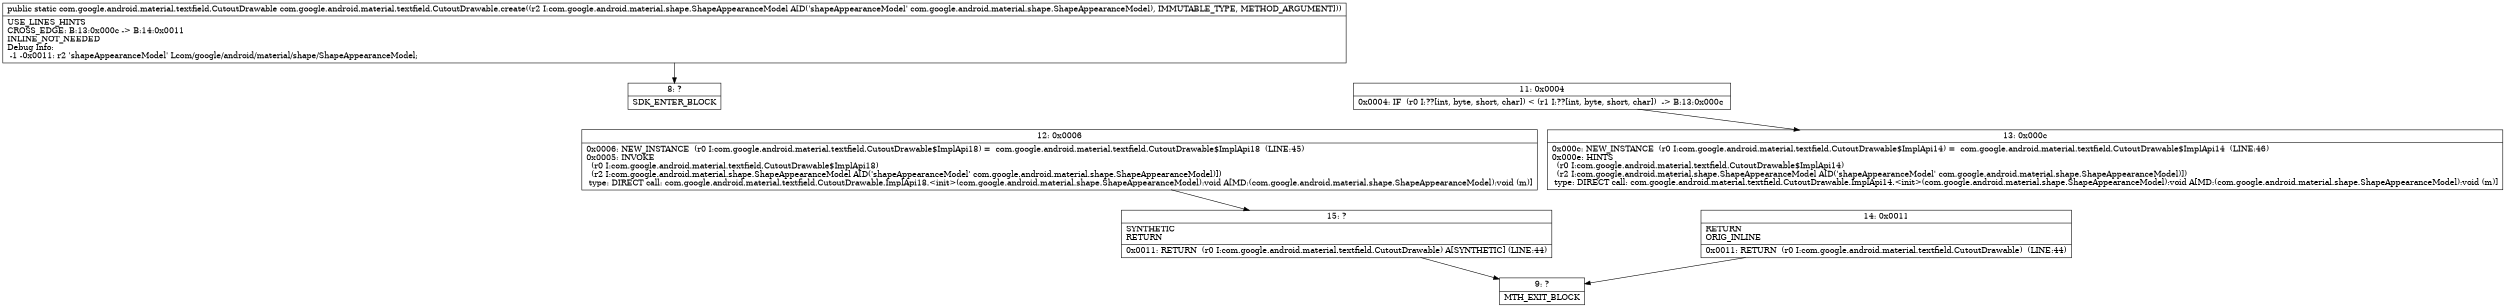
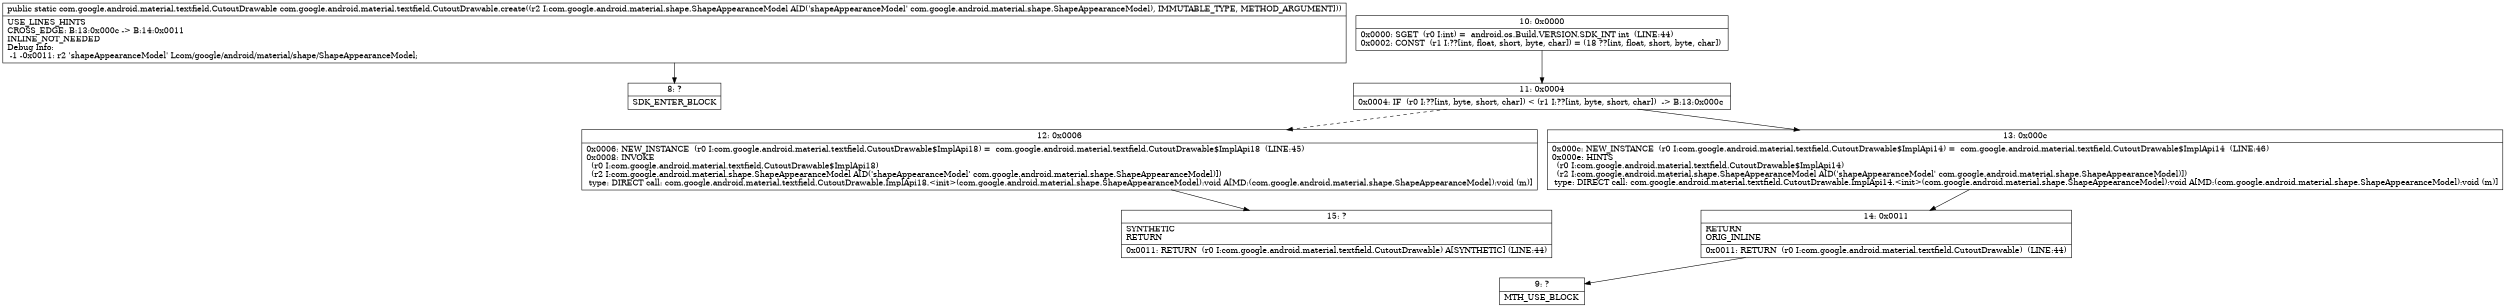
node "10: 0x0000": added
edge "11: 0x0004" -> "12: 0x0006": added
node "12: 0x0006": text "0x0005: INVOKE" -> "0x0008: INVOKE"
edge "13: 0x000c" -> "14: 0x0011": added
edge "15: ?" -> "9: ?": removed
node "9: ?": text "MTH_EXIT_BLOCK" -> "MTH_USE_BLOCK"
